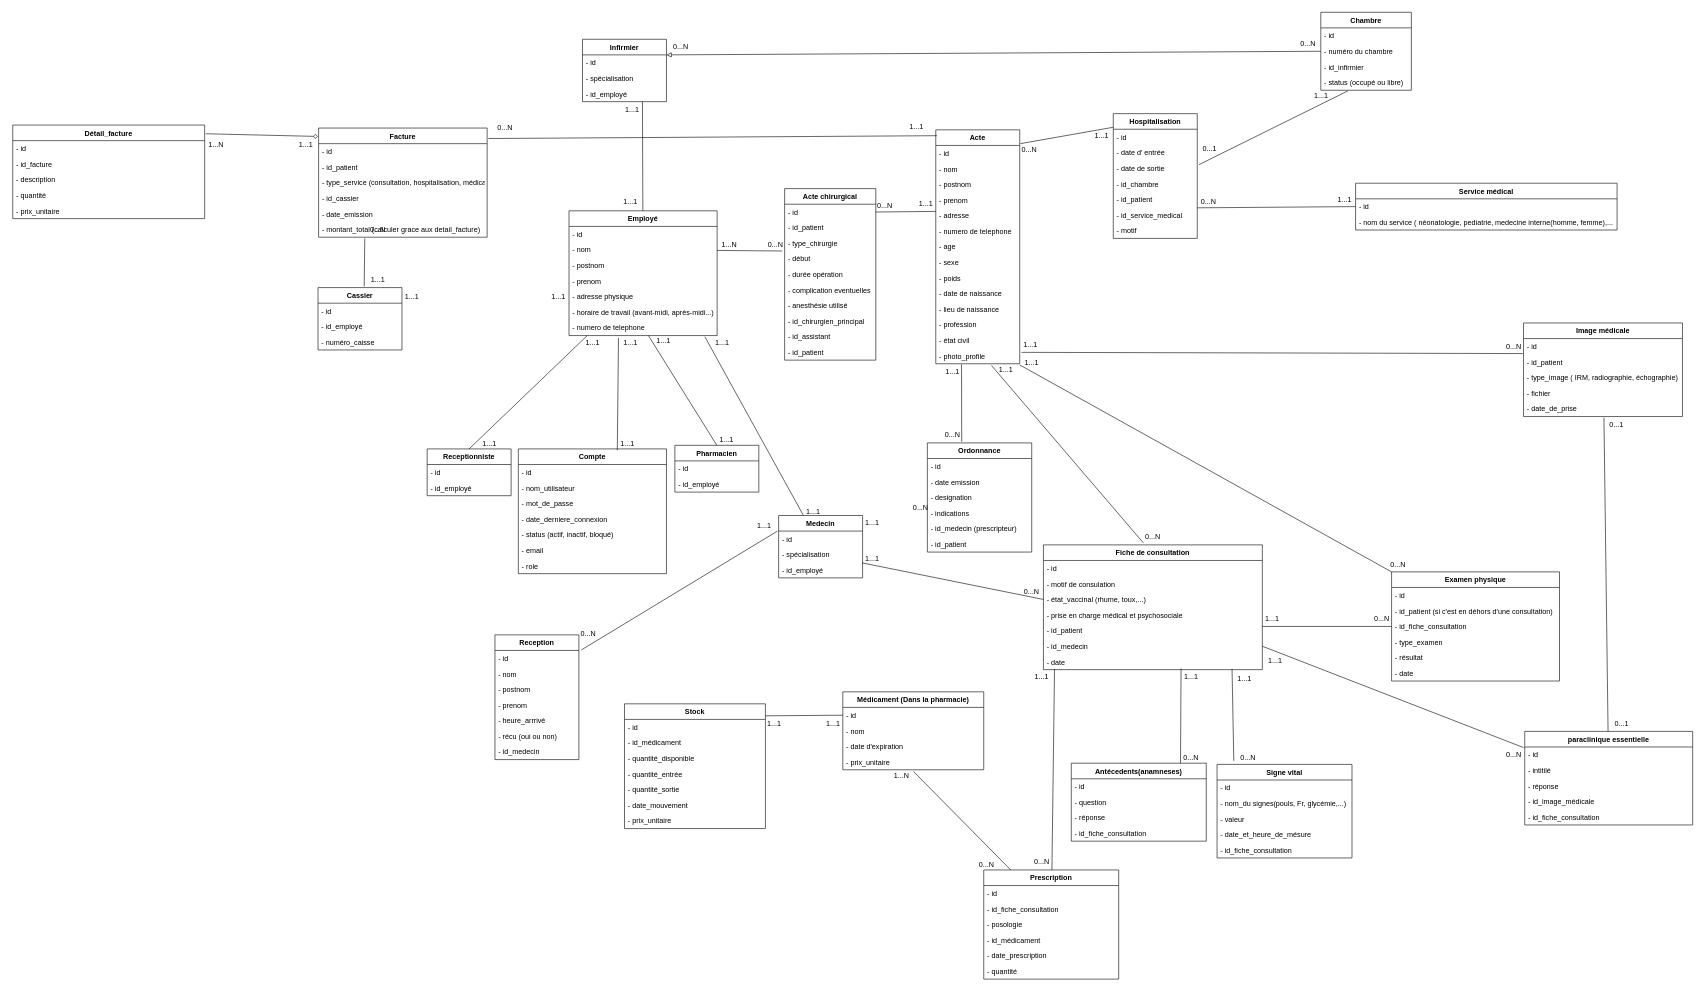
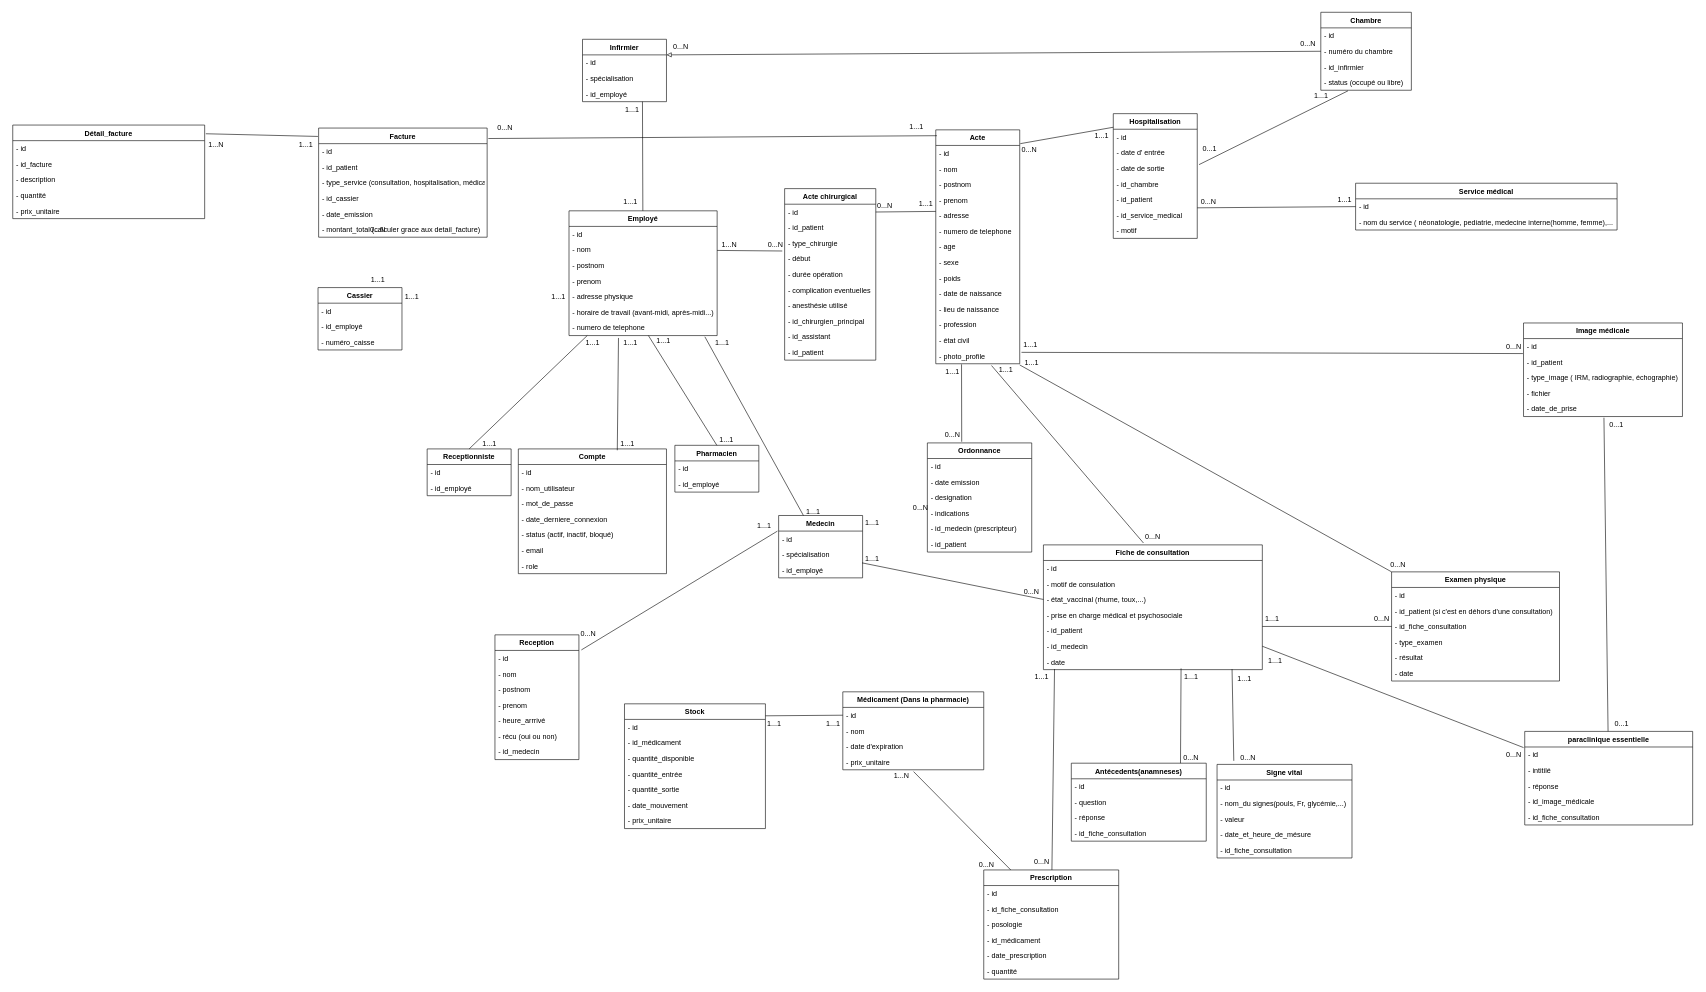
edge "Détail_facture" -> "Facture": arrowhead diamond -> none
edge "- montant_total (calculer grace aux detail_facture)" -- "Cassier": removed
